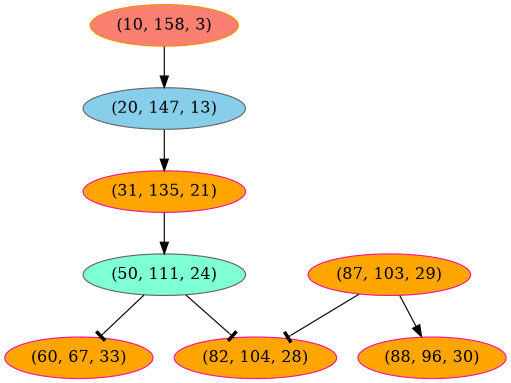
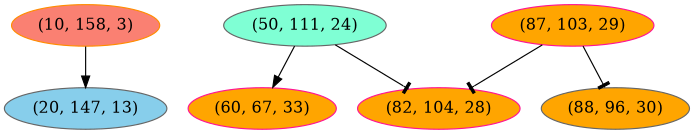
node "(31, 135, 21)": removed
edge "(87, 103, 29)" -> "(88, 96, 30)": arrowhead normal -> tee
edge "(50, 111, 24)" -> "(60, 67, 33)": arrowhead tee -> normal
node "(88, 96, 30)": color deeppink -> gray40
